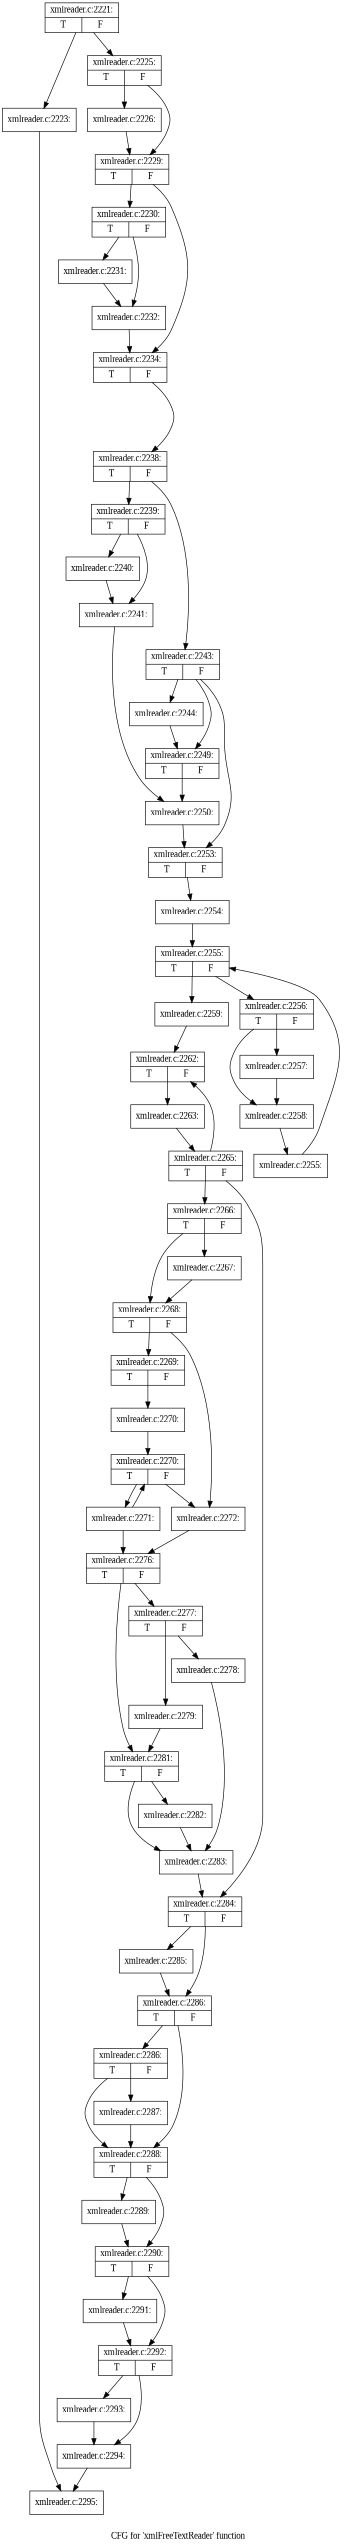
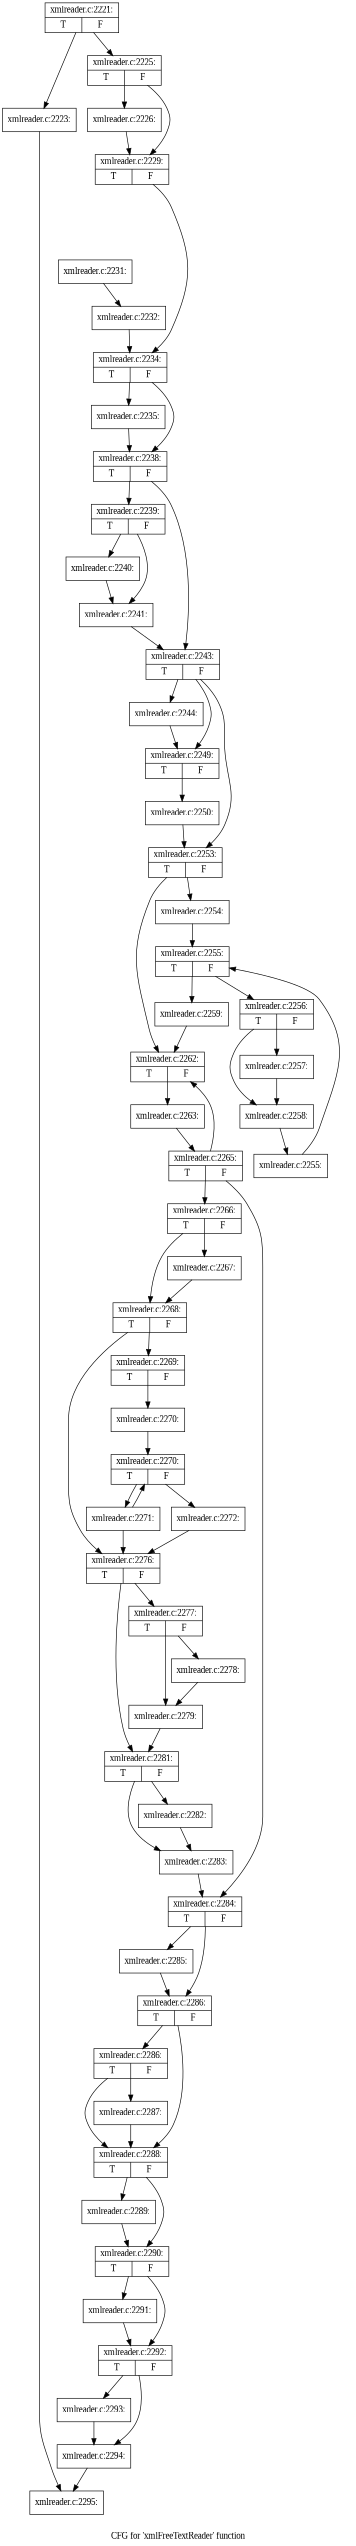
node "xmlreader.c:2230:": removed
node "xmlreader.c:2235:": added
edge "xmlreader.c:2241:" -> "xmlreader.c:2250:": now "xmlreader.c:2241:" -> "xmlreader.c:2243:"
edge "xmlreader.c:2253:" -> "xmlreader.c:2262:": added
edge "xmlreader.c:2268:" -> "xmlreader.c:2272:": now "xmlreader.c:2268:" -> "xmlreader.c:2276:"
edge "xmlreader.c:2278:" -> "xmlreader.c:2283:": now "xmlreader.c:2278:" -> "xmlreader.c:2279:"
